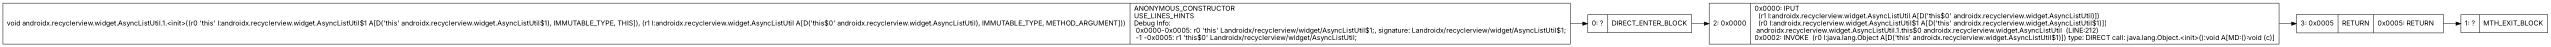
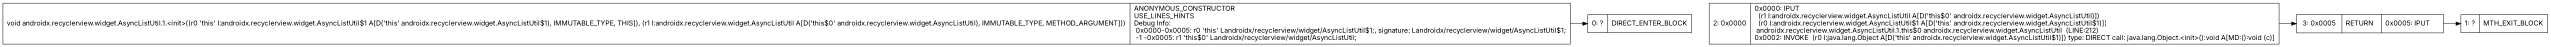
node "3: 0x0005": text "0x0005: RETURN" -> "0x0005: IPUT"
edge "0: ?" -> "2: 0x0000": removed
